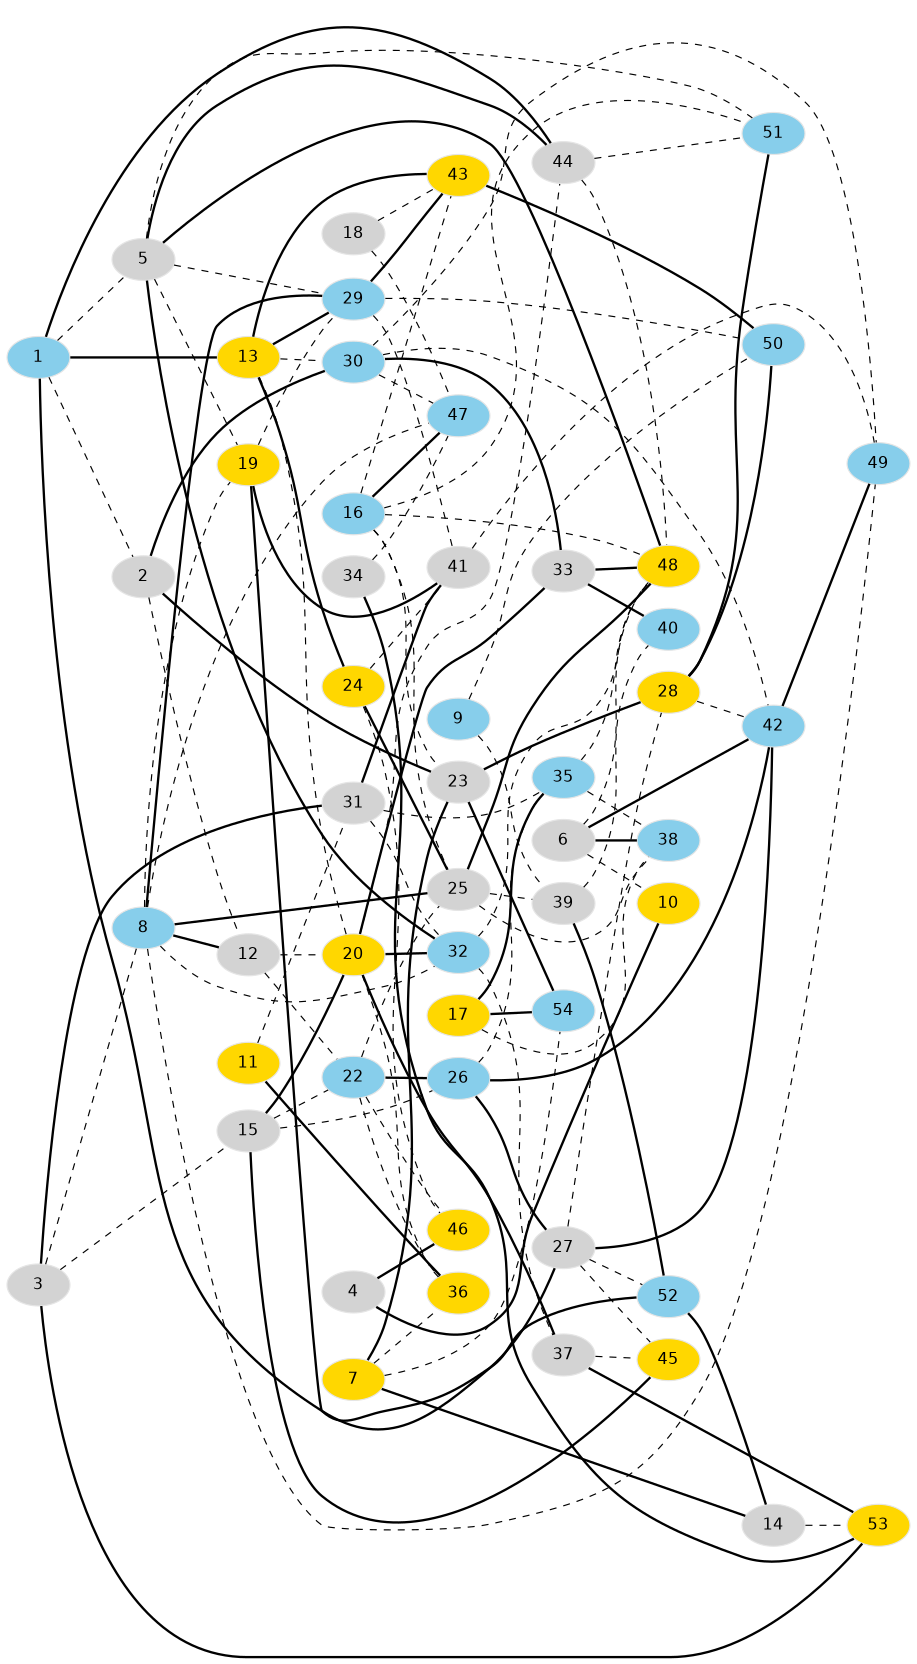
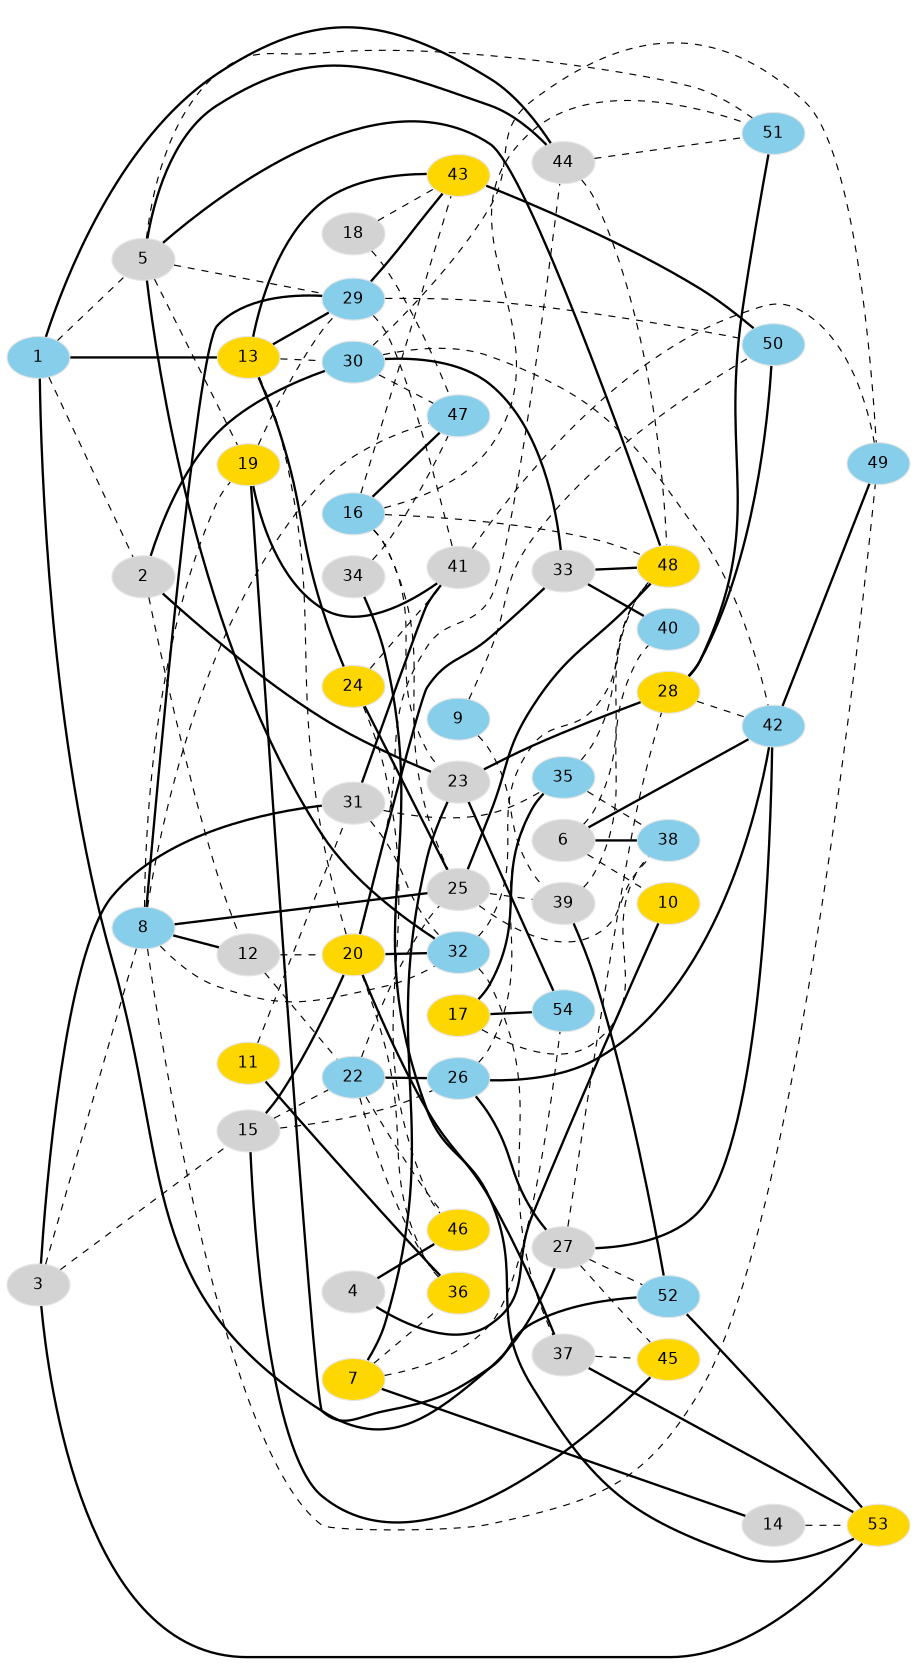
edge "52" -- "14": now "52" -- "53"
